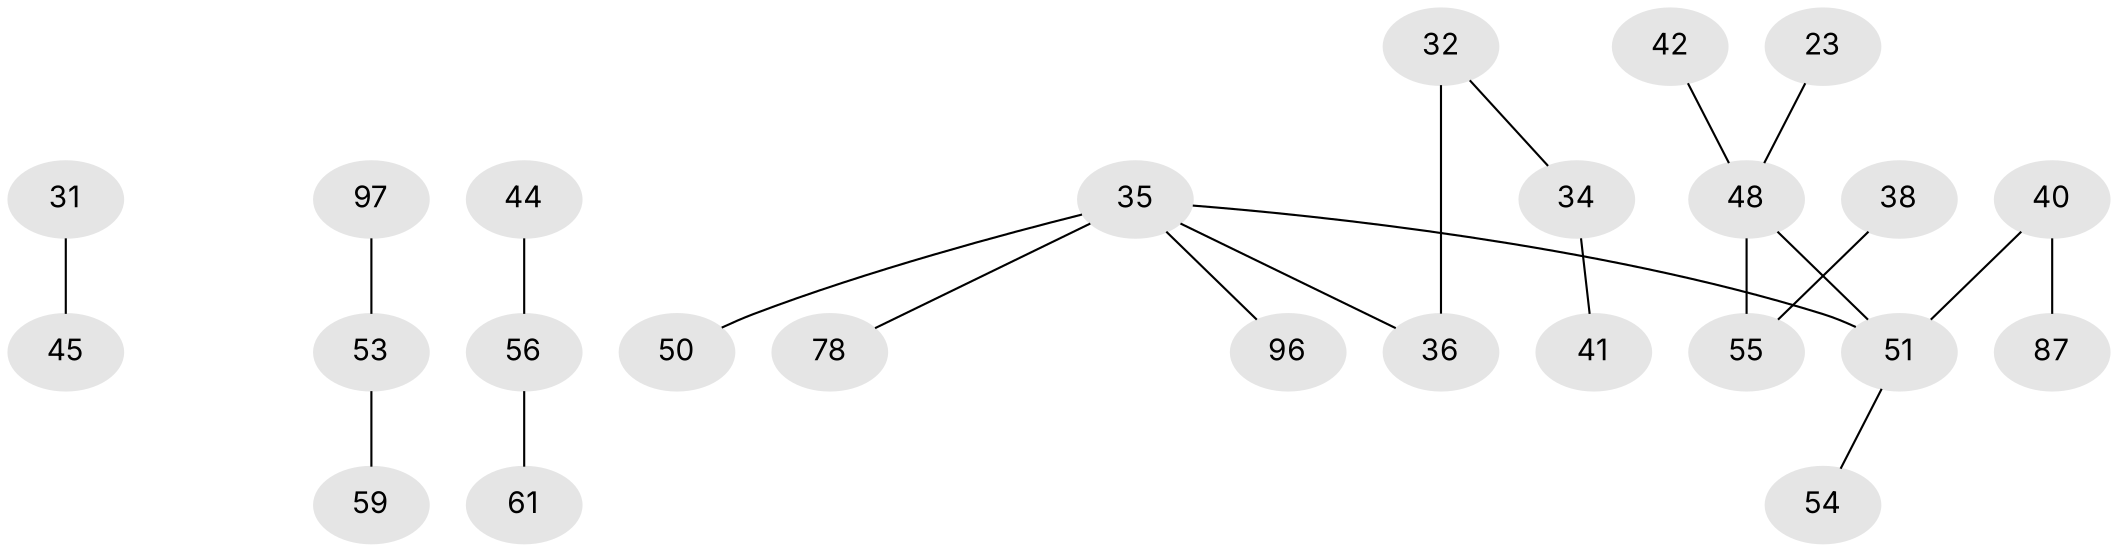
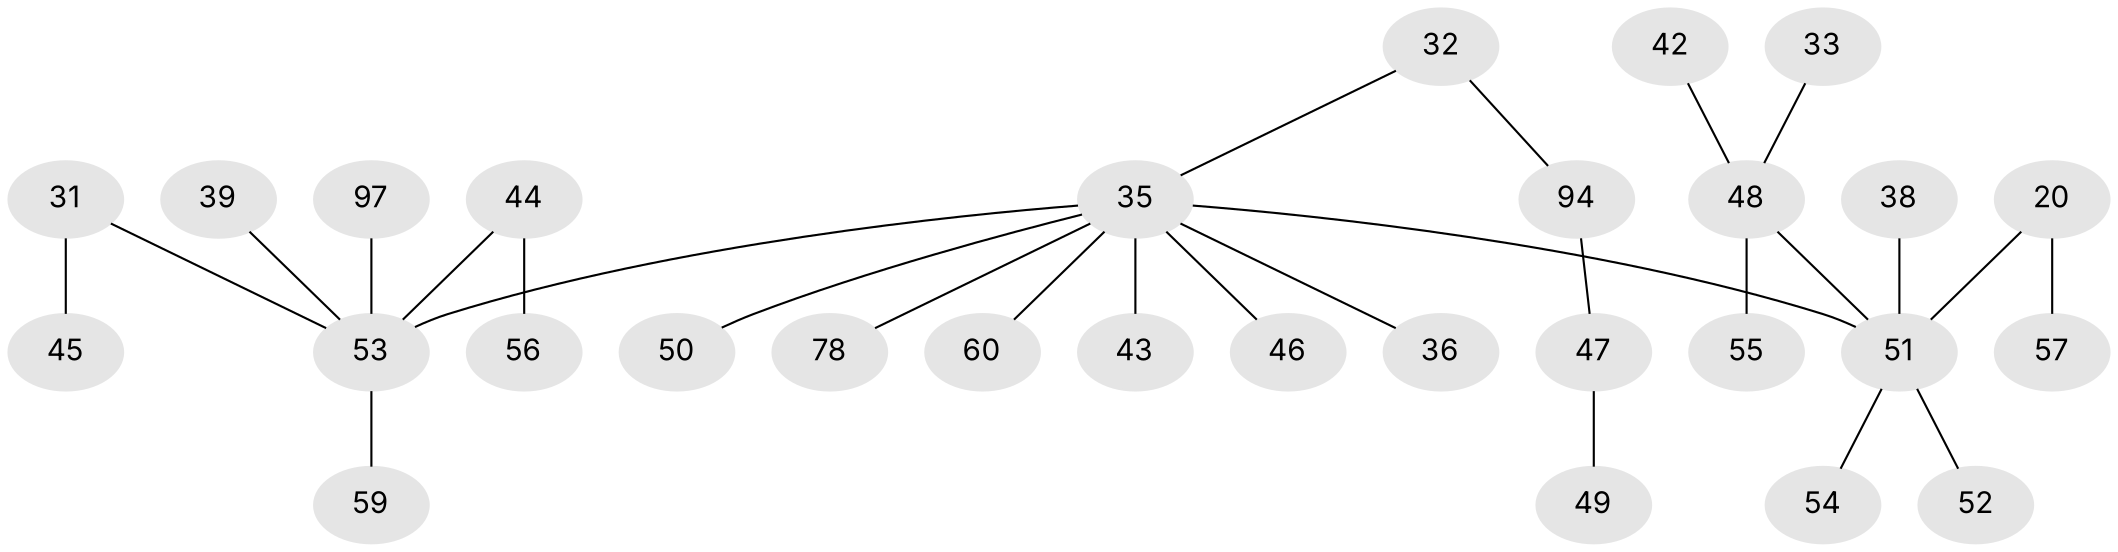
node "23": label "23" -> "33"
node "39": added
edge "32" -- "36": now "32" -- "35"
node "34": label "34" -> "94"
node "40": label "40" -> "20"
edge "35" -- "53": added
edge "38" -- "55": now "38" -- "51"
edge "31" -- "53": added
edge "44" -- "53": added
node "60": added
node "43": added
node "96": label "96" -> "46"
node "41": label "41" -> "47"
node "87": label "87" -> "57"
node "61": removed
node "49": added
node "52": added
